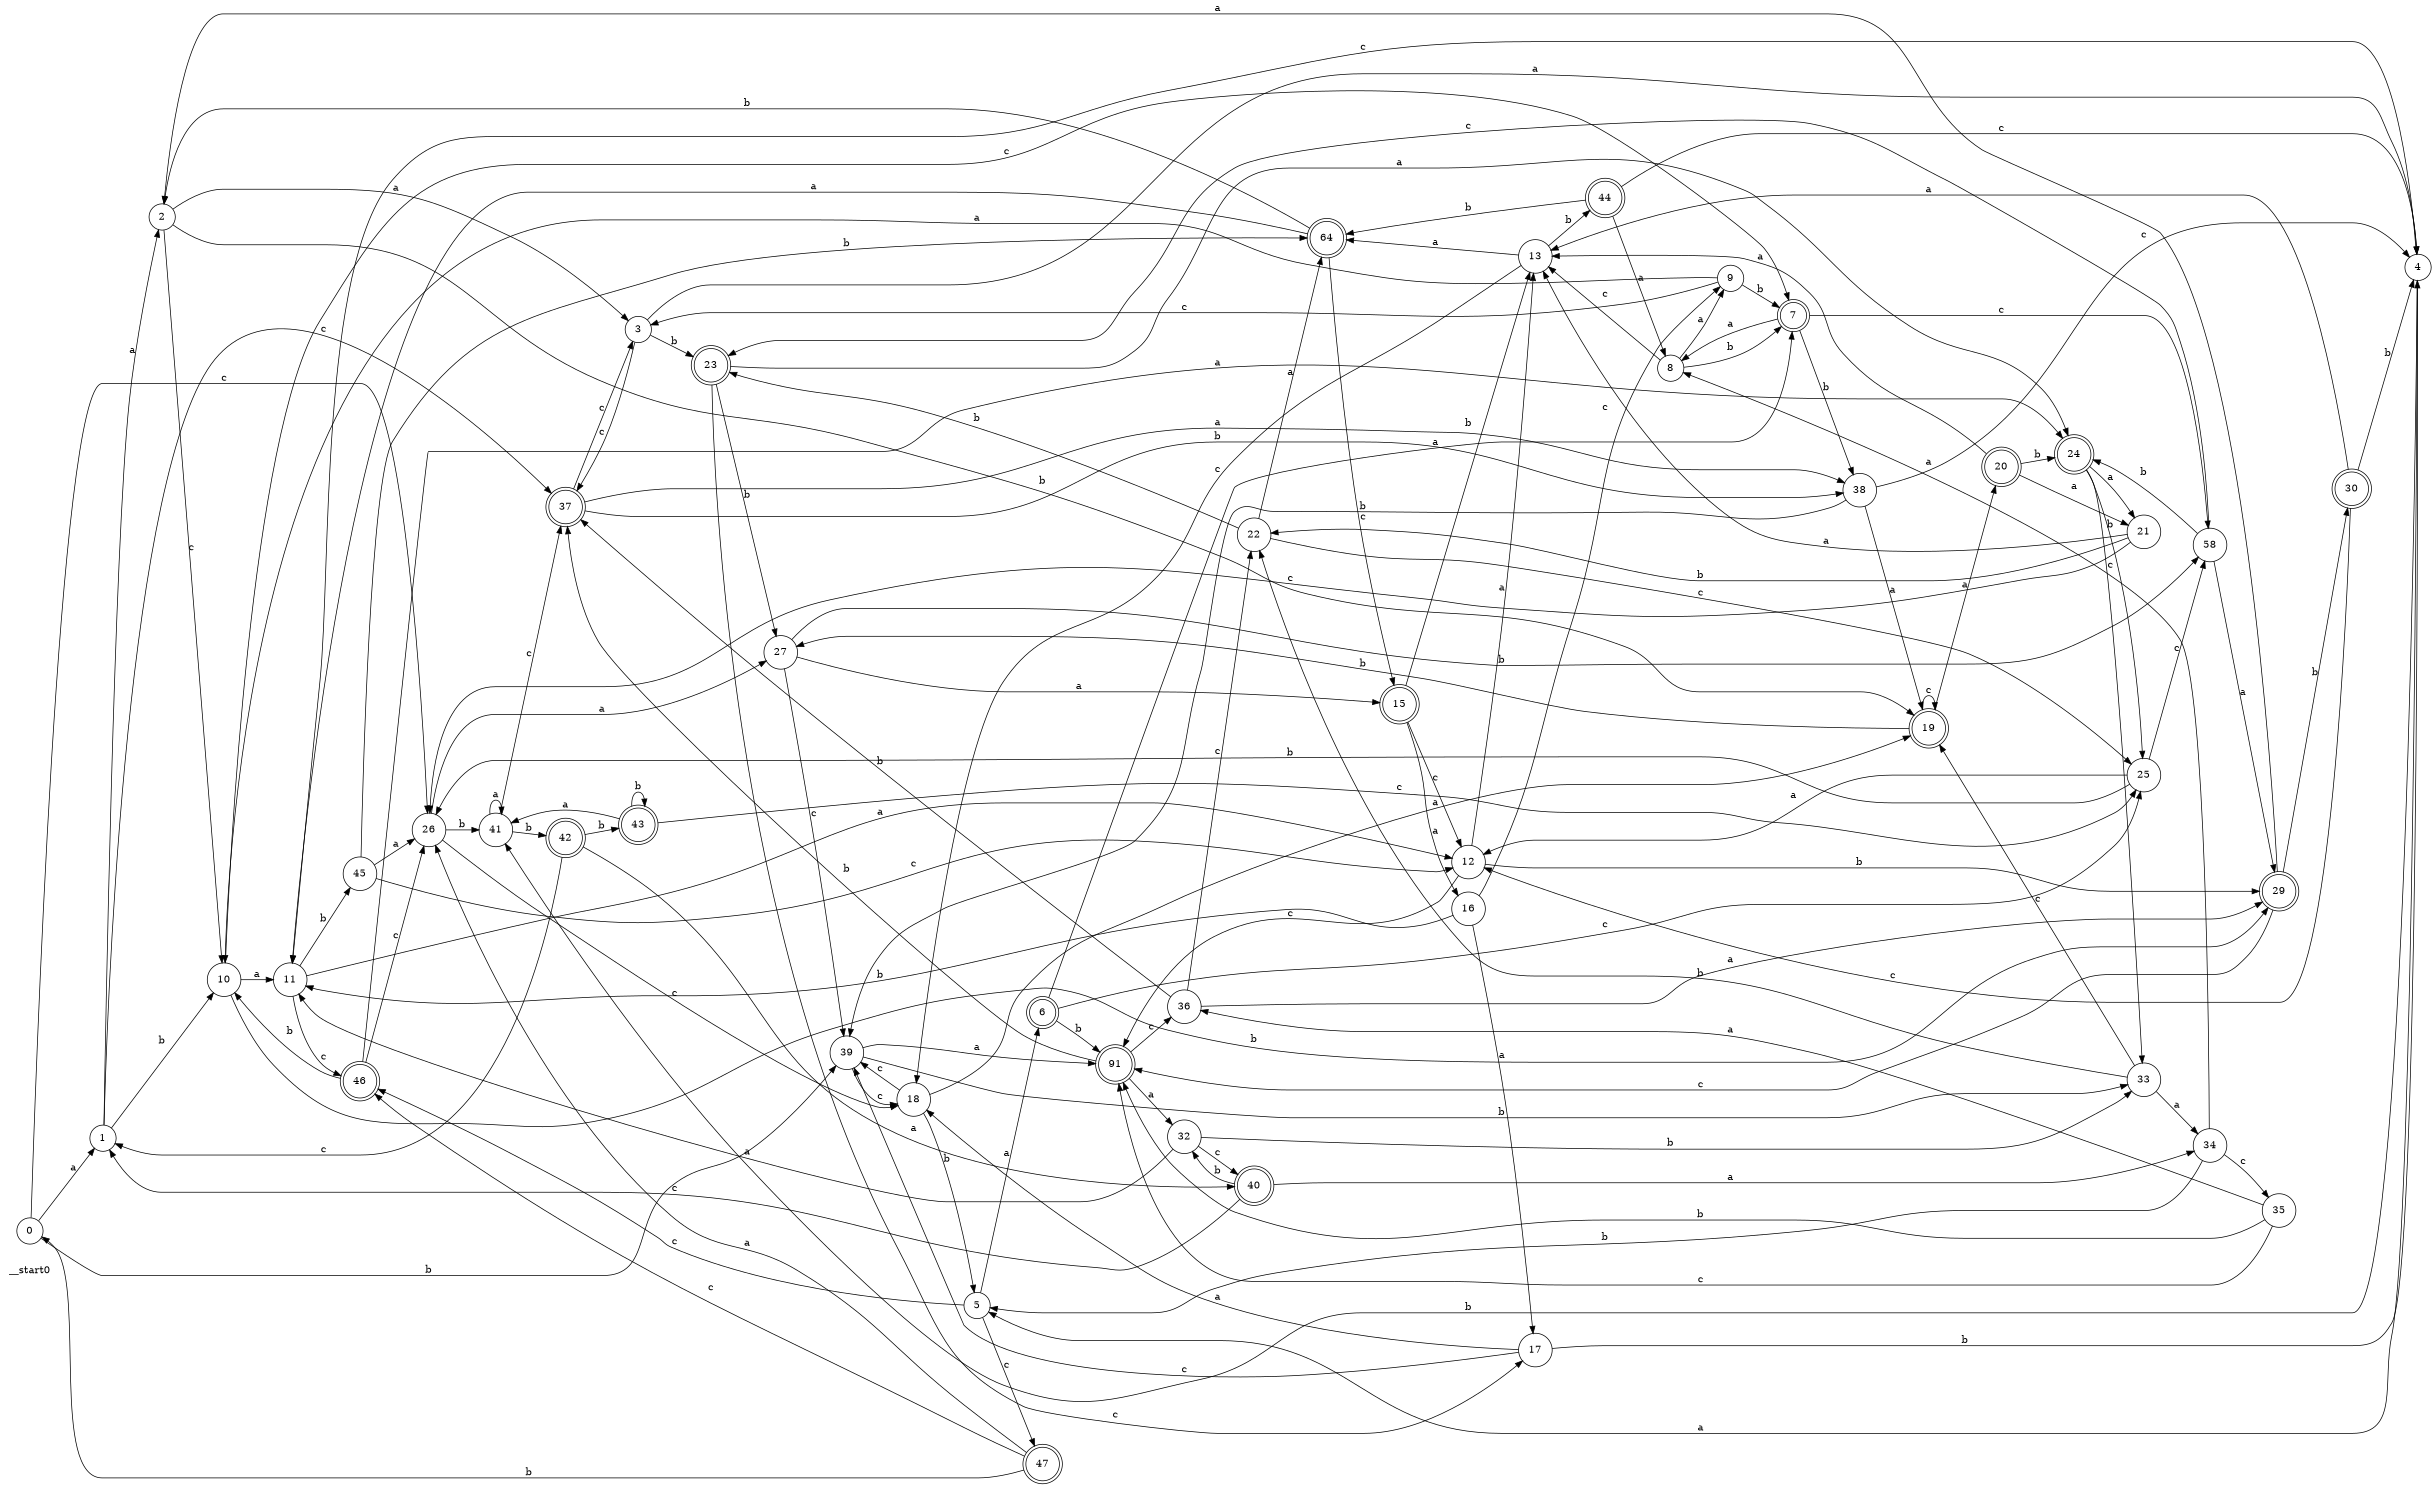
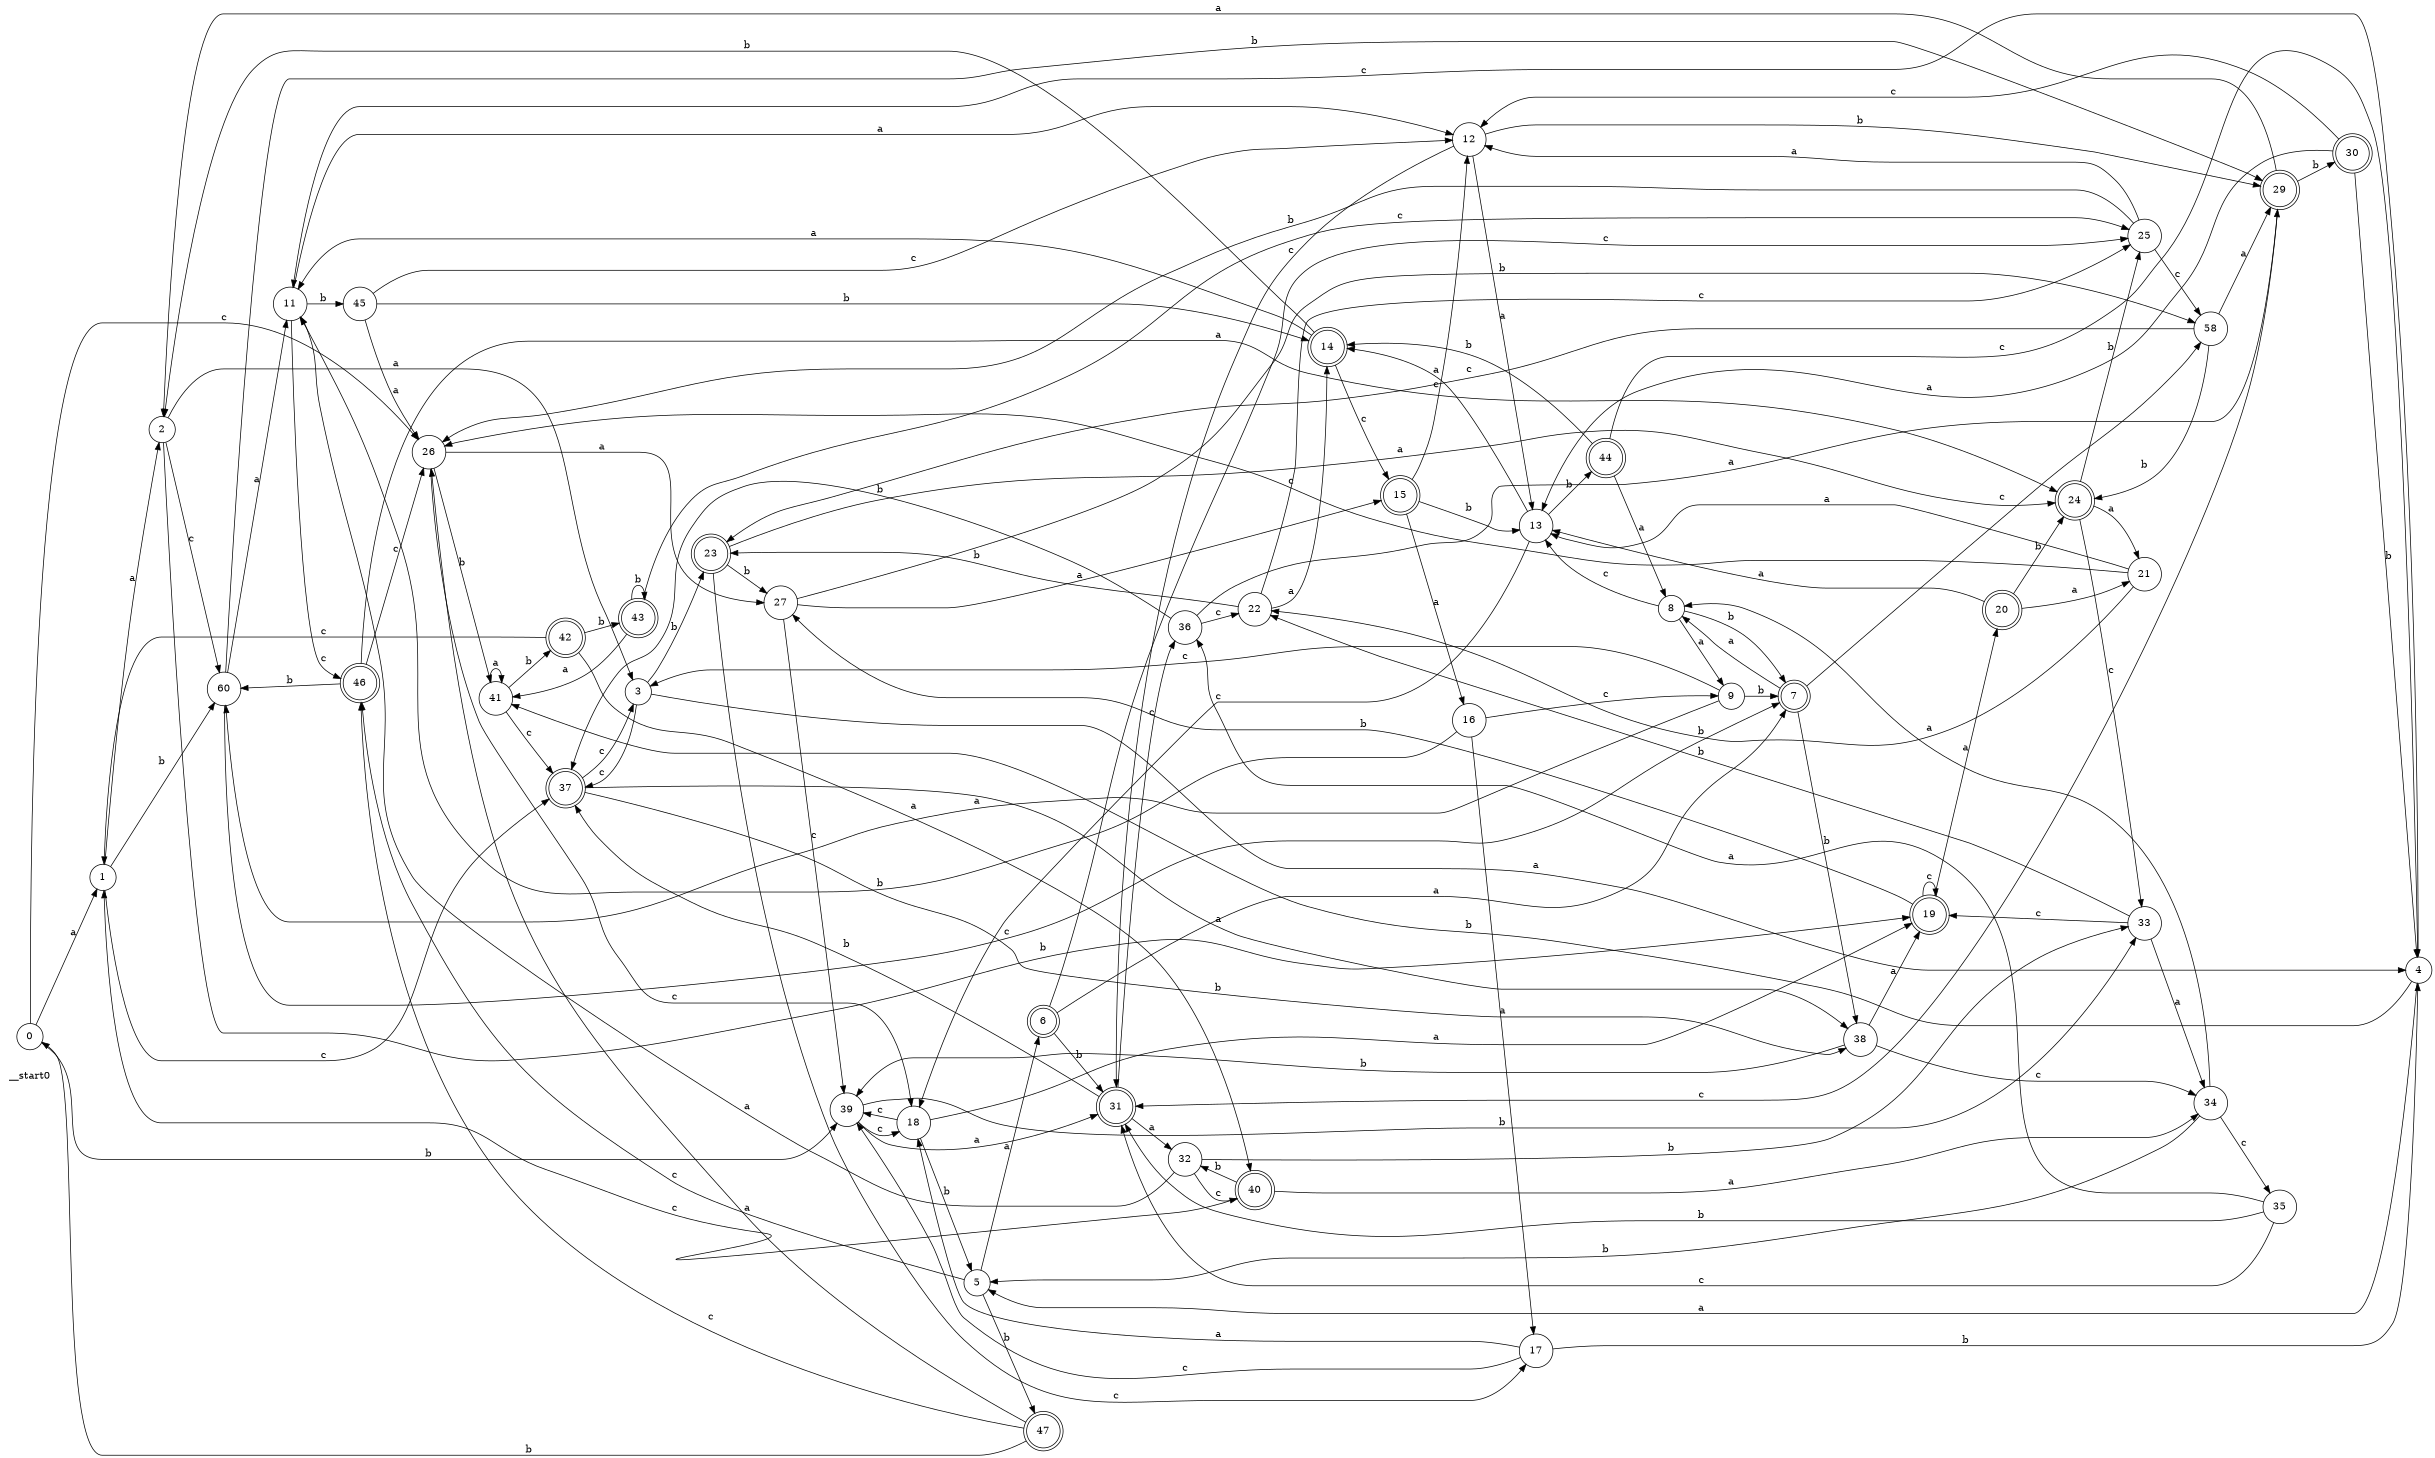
node "64": label "64" -> "14"
edge "38" -> "4": now "38" -> "34"
node "10": label "10" -> "60"
node "91": label "91" -> "31"
edge "5" -> "47": label "c" -> "b"
